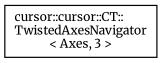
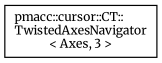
node "cursor::cursor::CT:: TwistedAxesNavigator < Axes, 3 >": label "cursor::cursor::CT:: TwistedAxesNavigator < Axes, 3 >" -> "pmacc::cursor::CT:: TwistedAxesNavigator < Axes, 3 >"
